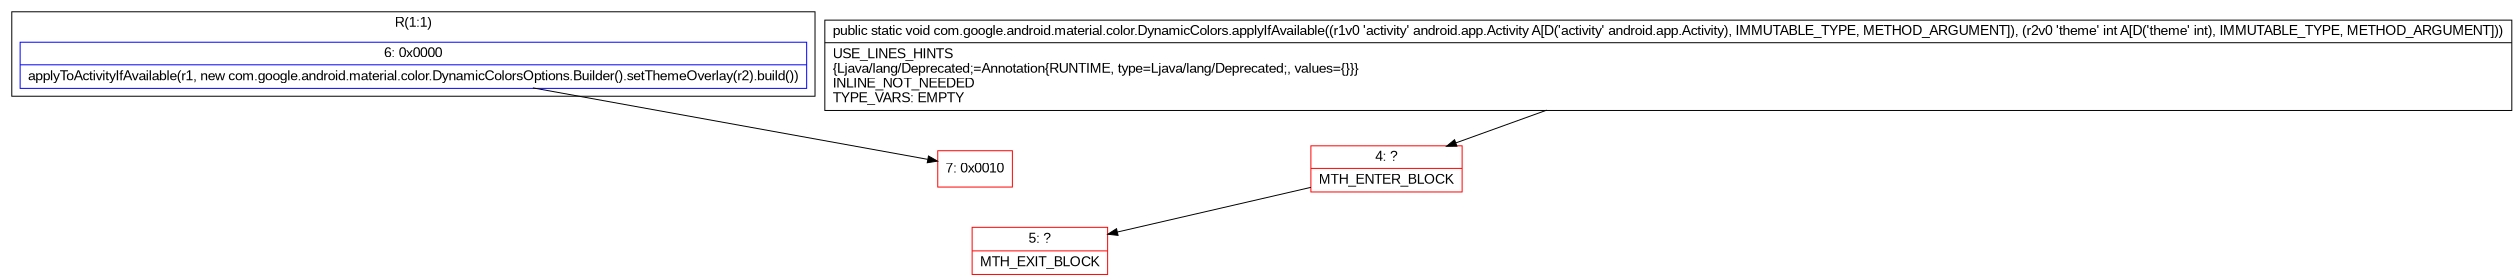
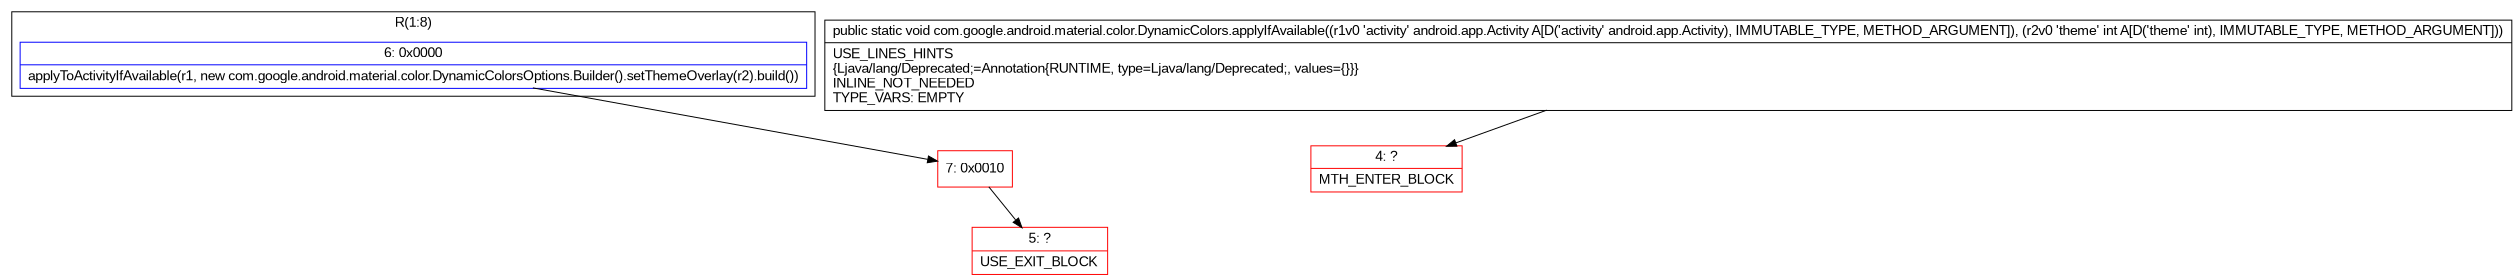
cluster "R(1:1)": label "R(1:1)" -> "R(1:8)"
edge "4: ?" -> "5: ?": now "7: 0x0010" -> "5: ?"
node "5: ?": text "MTH_EXIT_BLOCK" -> "USE_EXIT_BLOCK"
